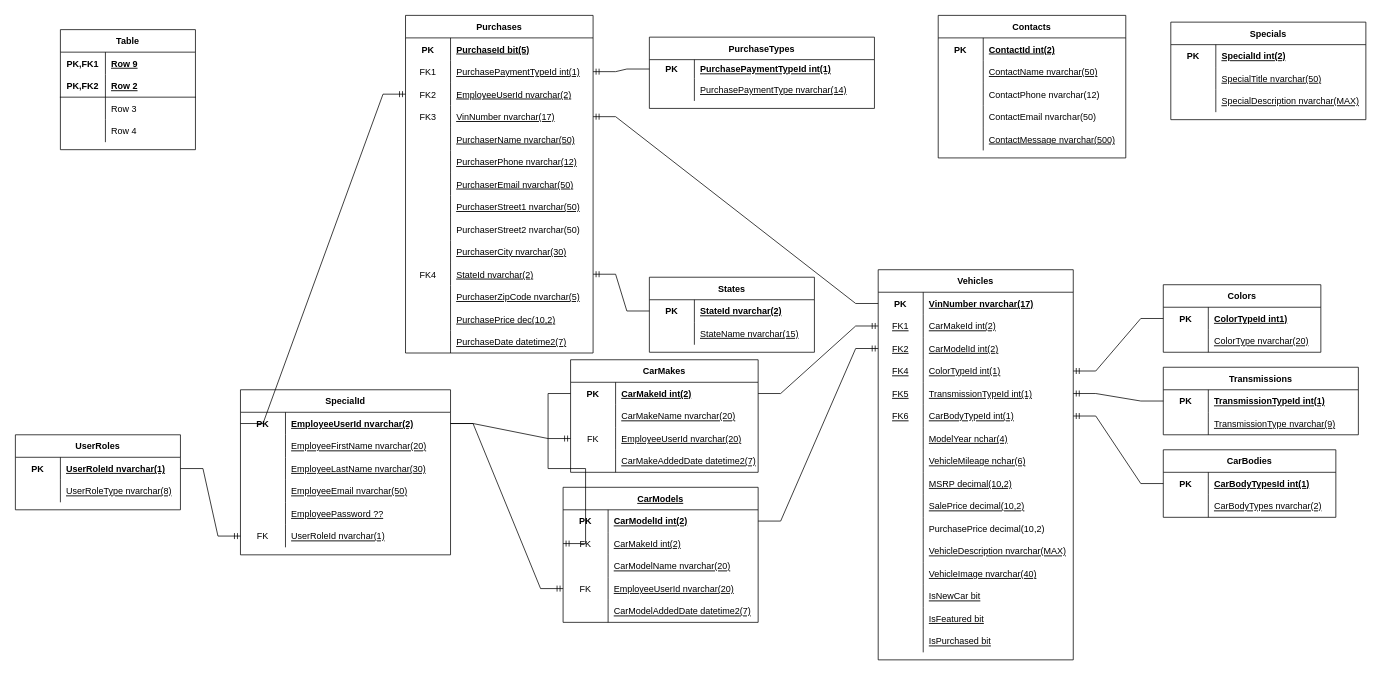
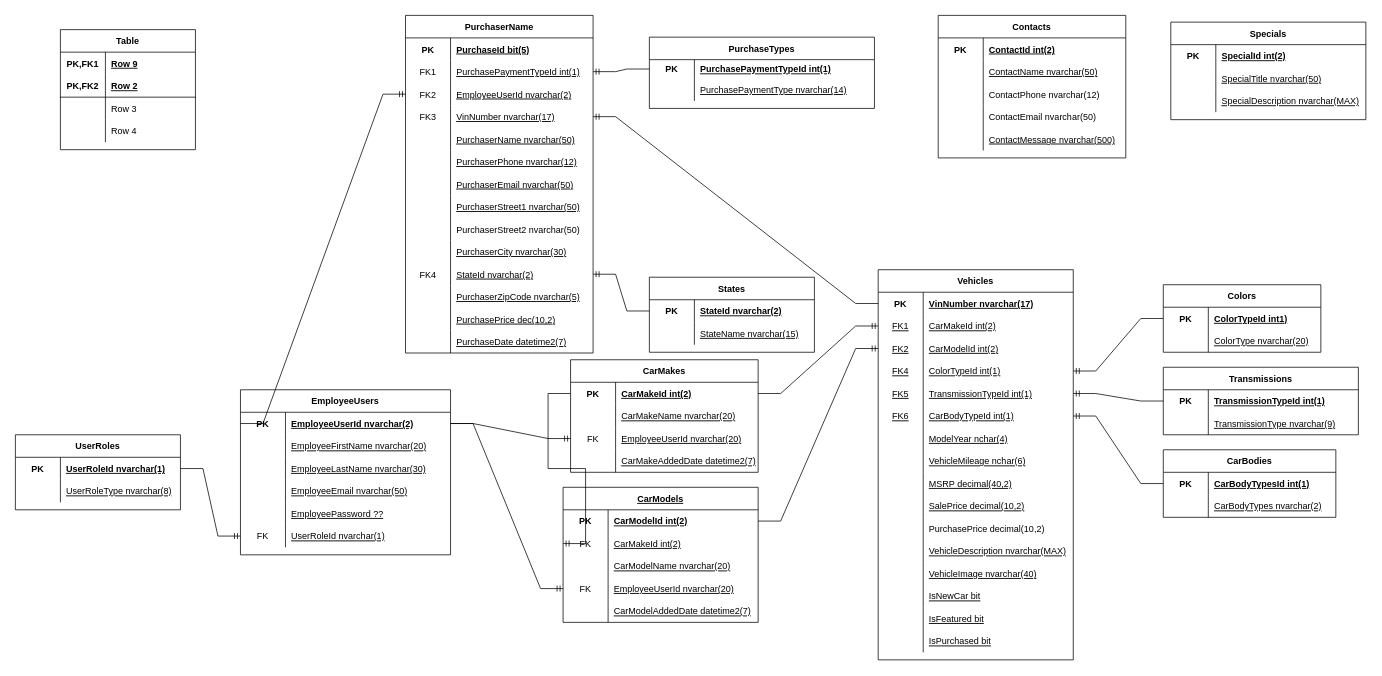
node "Purchases": label "Purchases" -> "PurchaserName"
node "SpecialId": label "SpecialId" -> "EmployeeUsers"
node "MSRP decimal(10,2)": label "MSRP decimal(10,2)" -> "MSRP decimal(40,2)"
